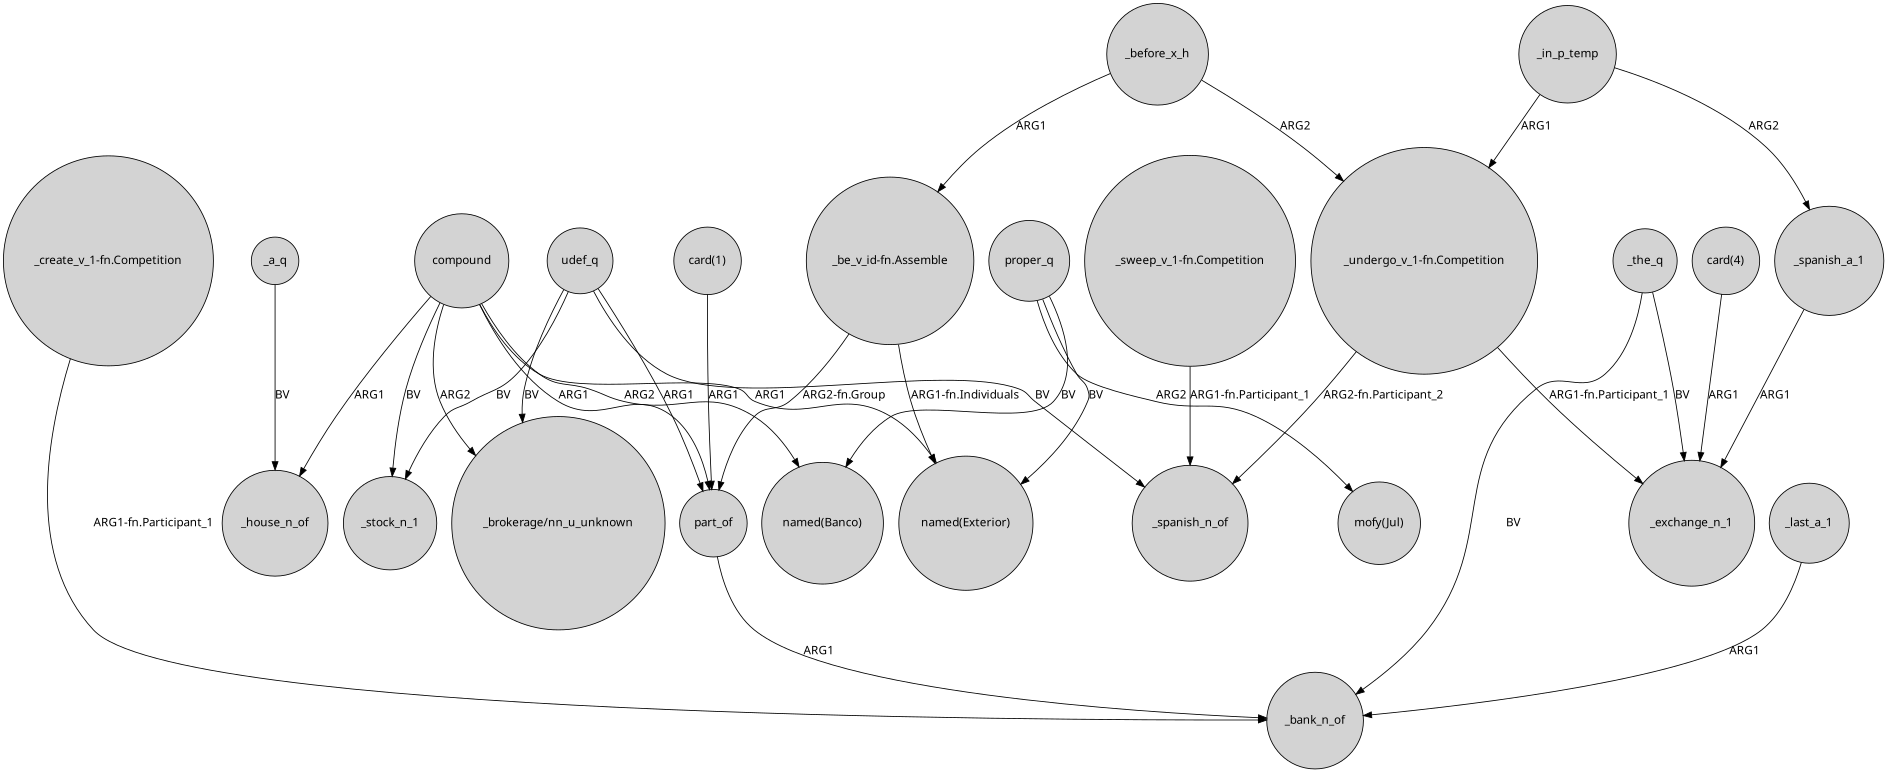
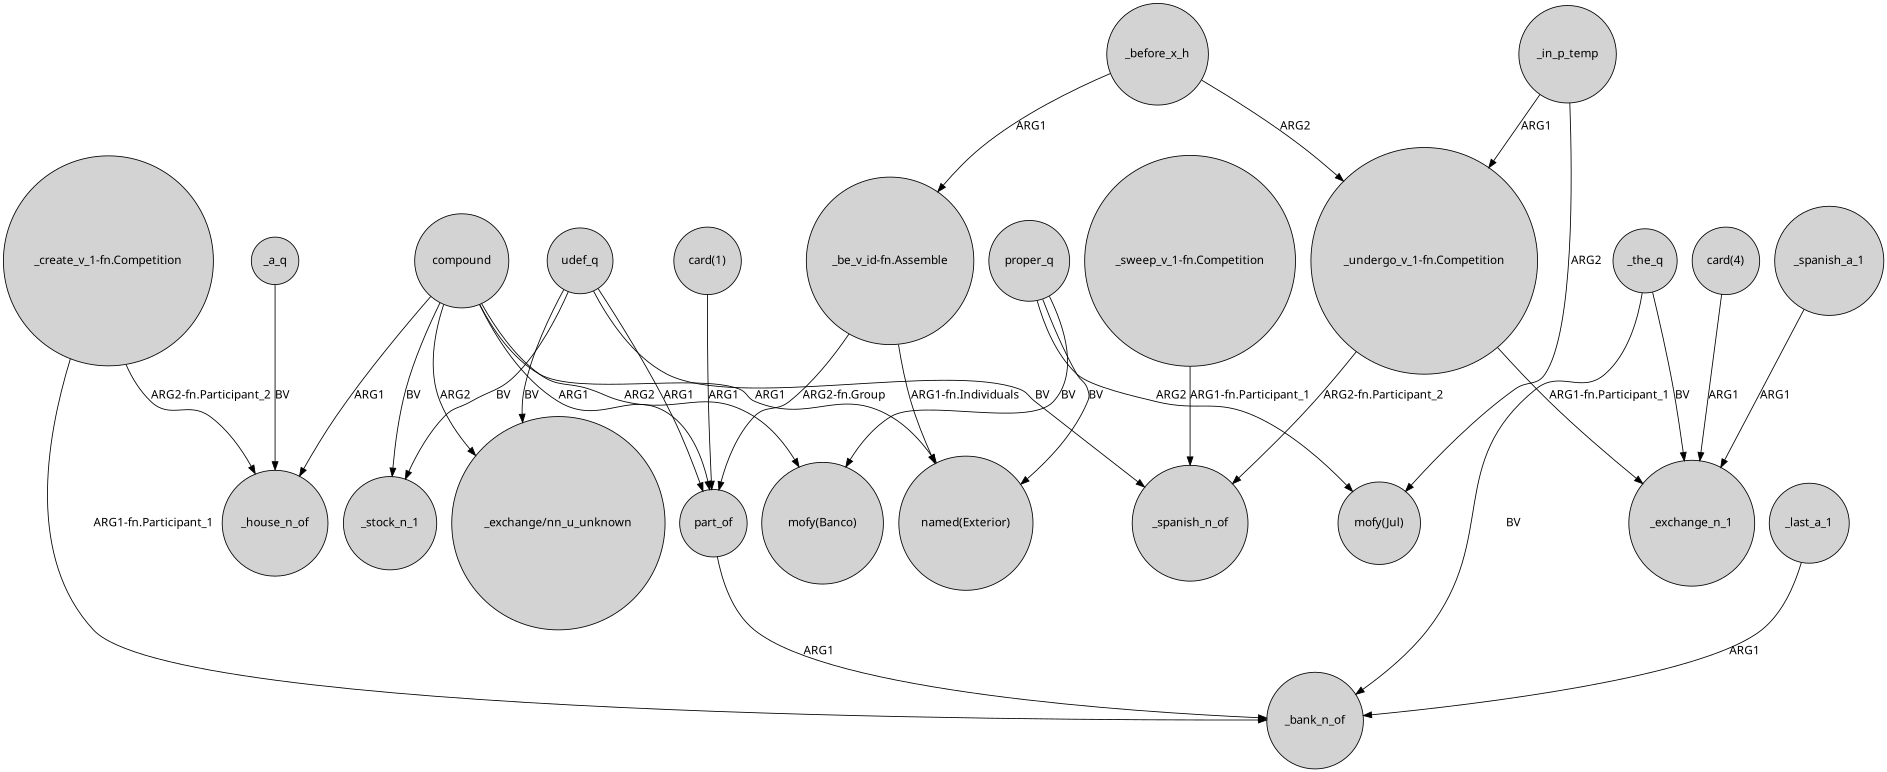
edge "_in_p_temp" -> "_spanish_a_1": now "_in_p_temp" -> "mofy(Jul)"
edge "_create_v_1-fn.Competition" -> "_house_n_of": added, label "ARG2-fn.Participant_2"
node "_brokerage/nn_u_unknown": label "_brokerage/nn_u_unknown" -> "_exchange/nn_u_unknown"
node "named(Banco)": label "named(Banco)" -> "mofy(Banco)"
